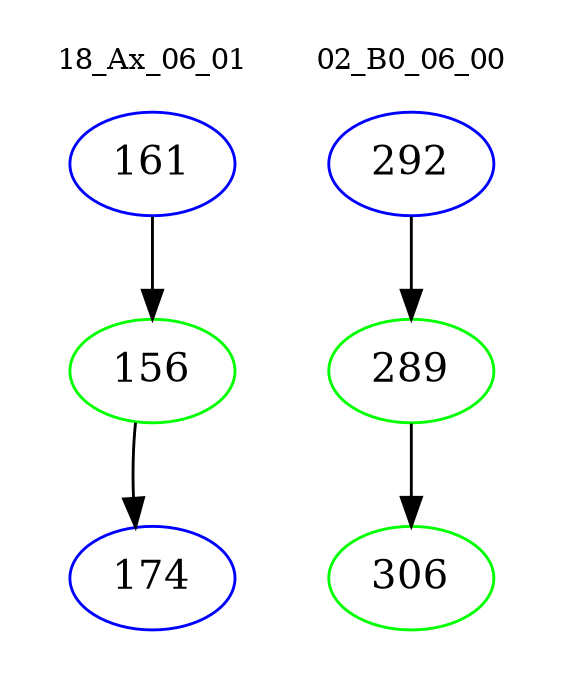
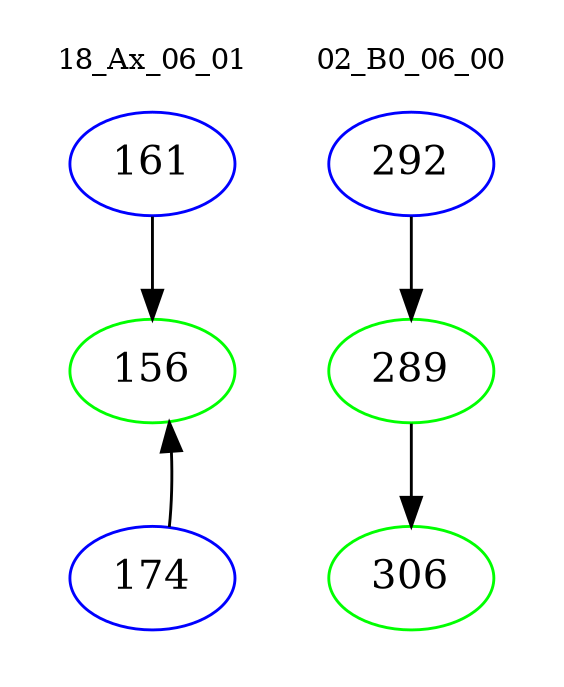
edge "156" -> "174": reversed
